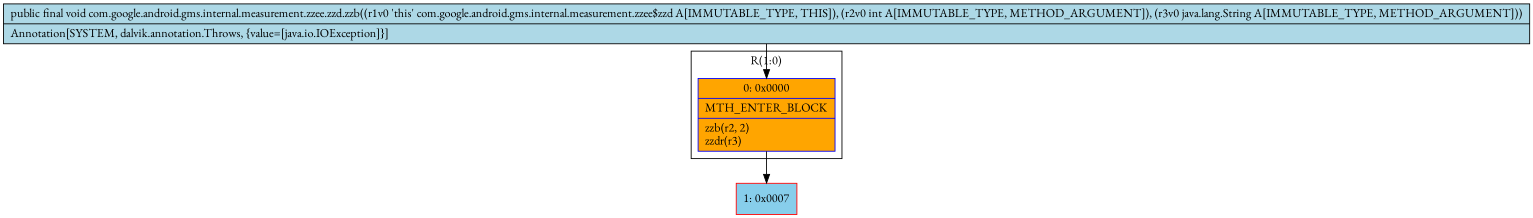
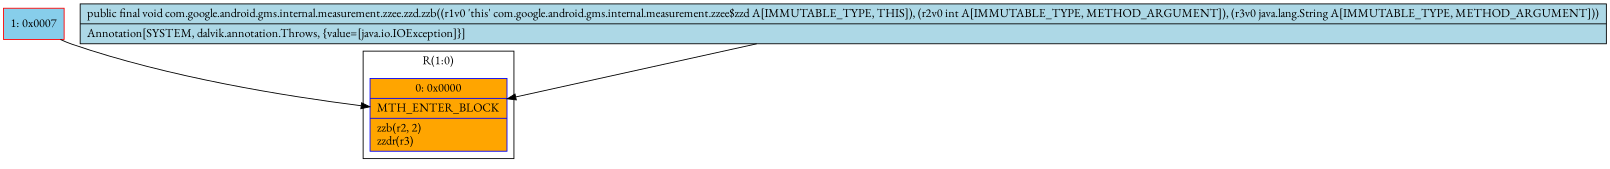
edge "0: 0x0000" -> "1: 0x0007": reversed
